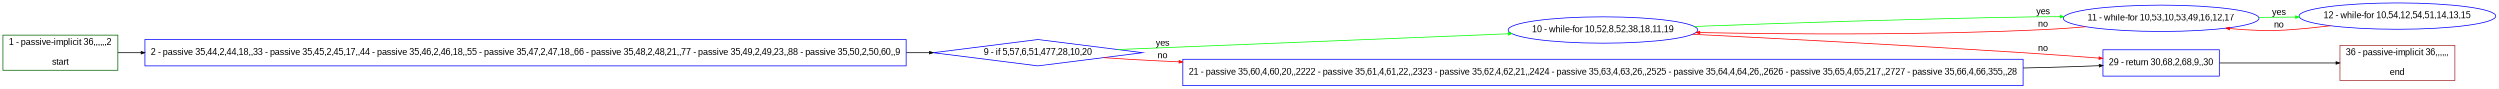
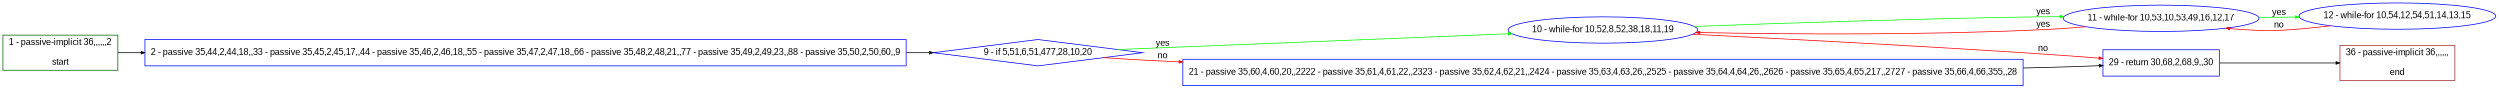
edge "11 - while-for 10,53,10,53,49,16,12,17" -> "10 - while-for 10,52,8,52,38,18,11,19": label "no" -> "yes"
node "9 - if 5,57,6,51,477,28,10,20": label "9 - if 5,57,6,51,477,28,10,20" -> "9 - if 5,51,6,51,477,28,10,20"
